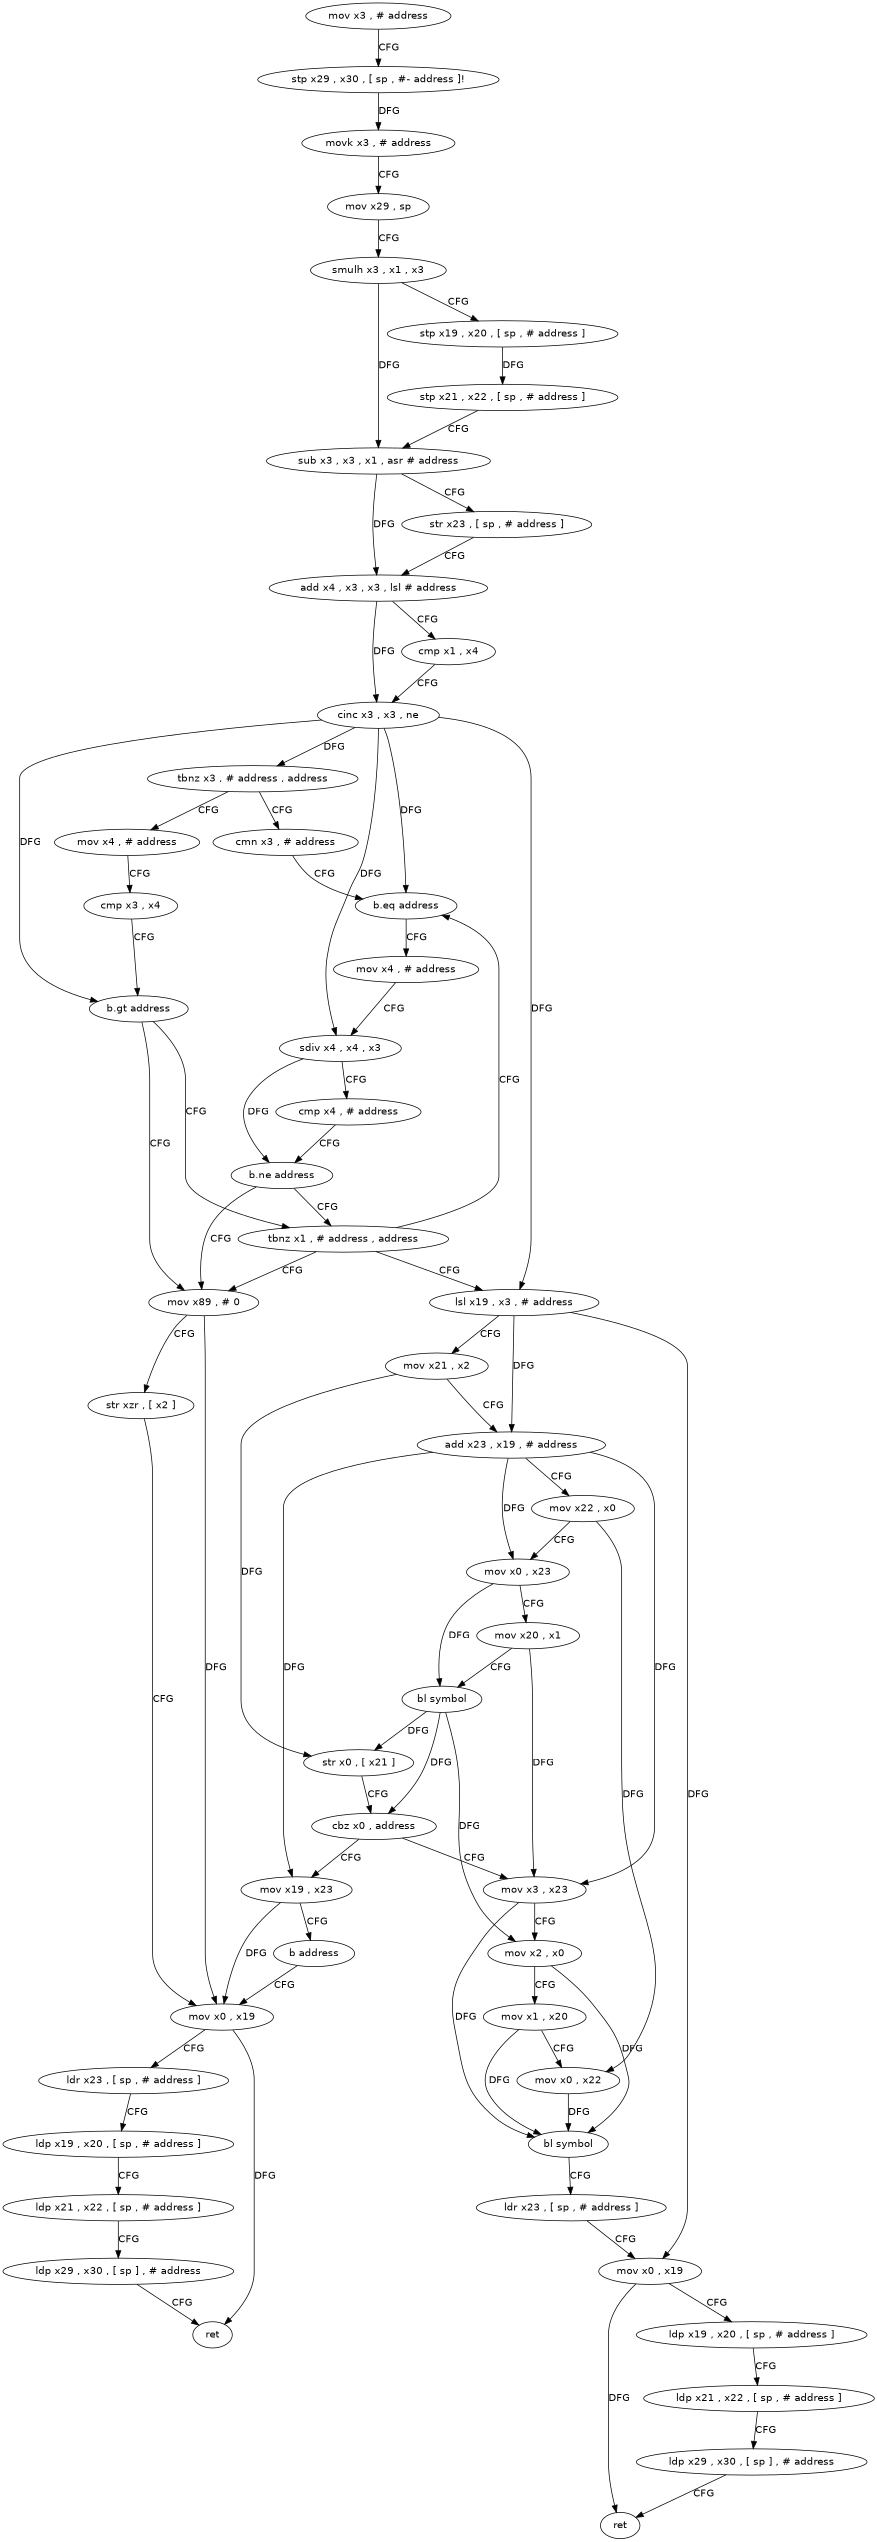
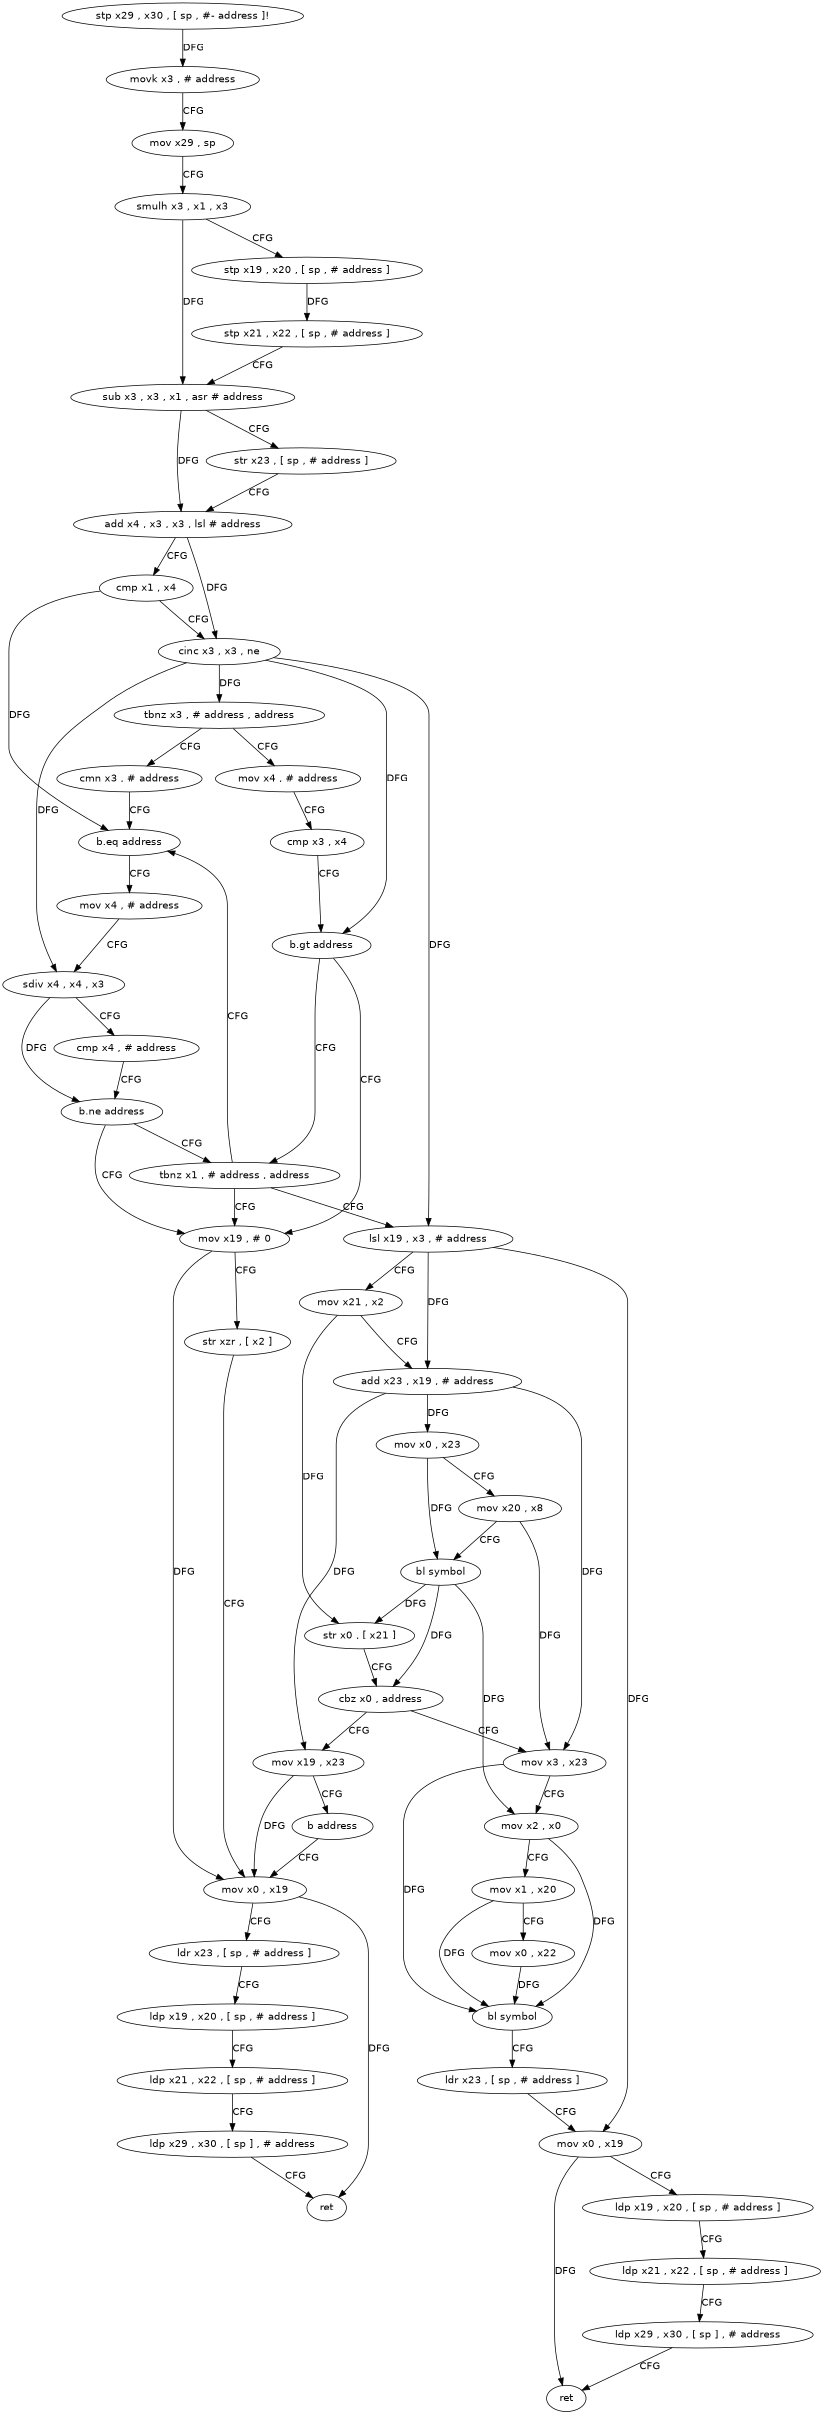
node "mov x3 , # address": removed
edge "cinc x3 , x3 , ne" -> "b.eq address": now "cmp x1 , x4" -> "b.eq address"
node "mov x89 , # 0": label "mov x89 , # 0" -> "mov x19 , # 0"
node "mov x22 , x0": removed
node "mov x20 , x1": label "mov x20 , x1" -> "mov x20 , x8"
